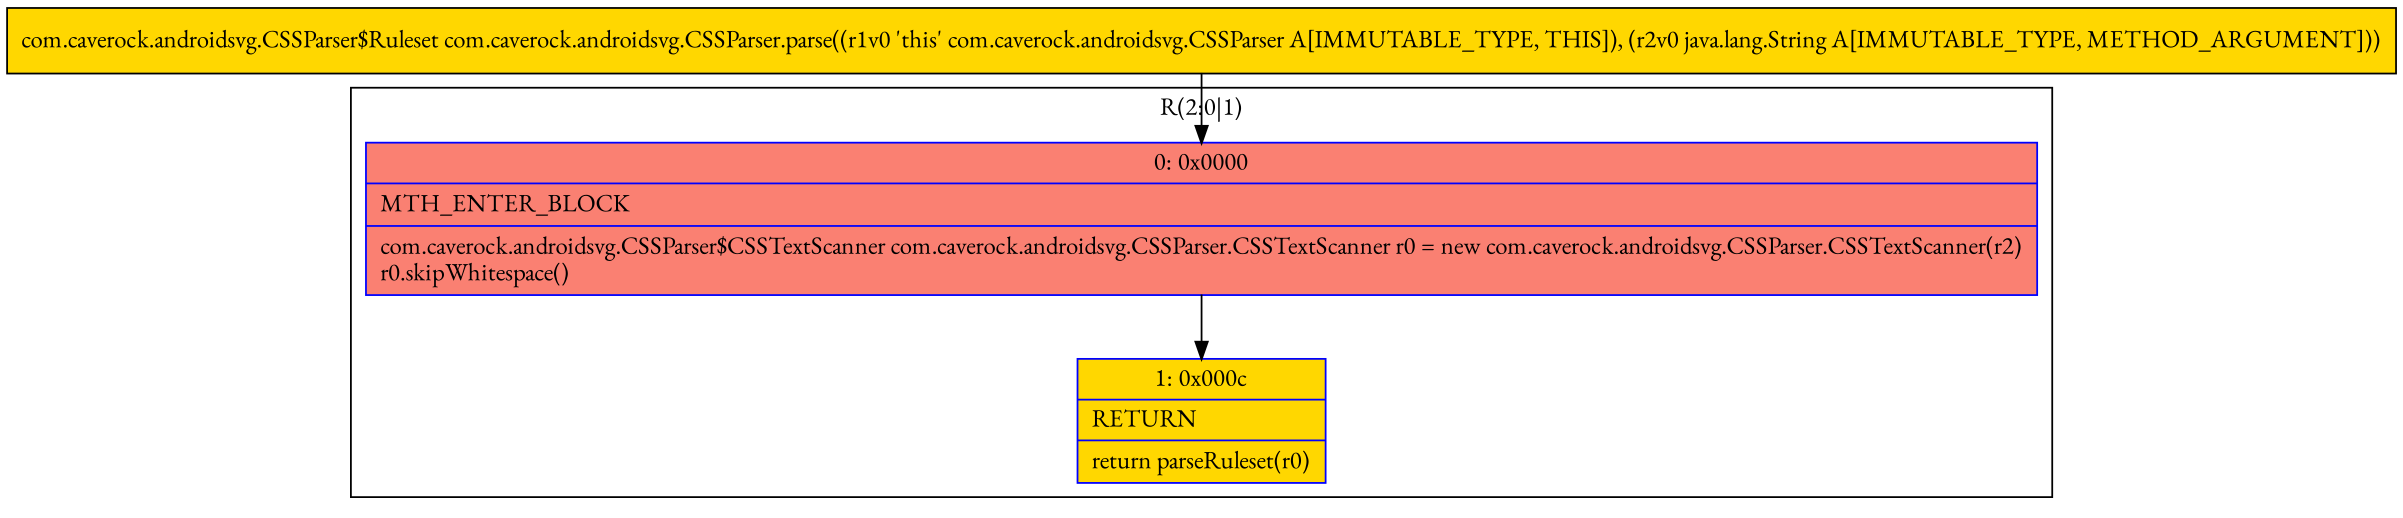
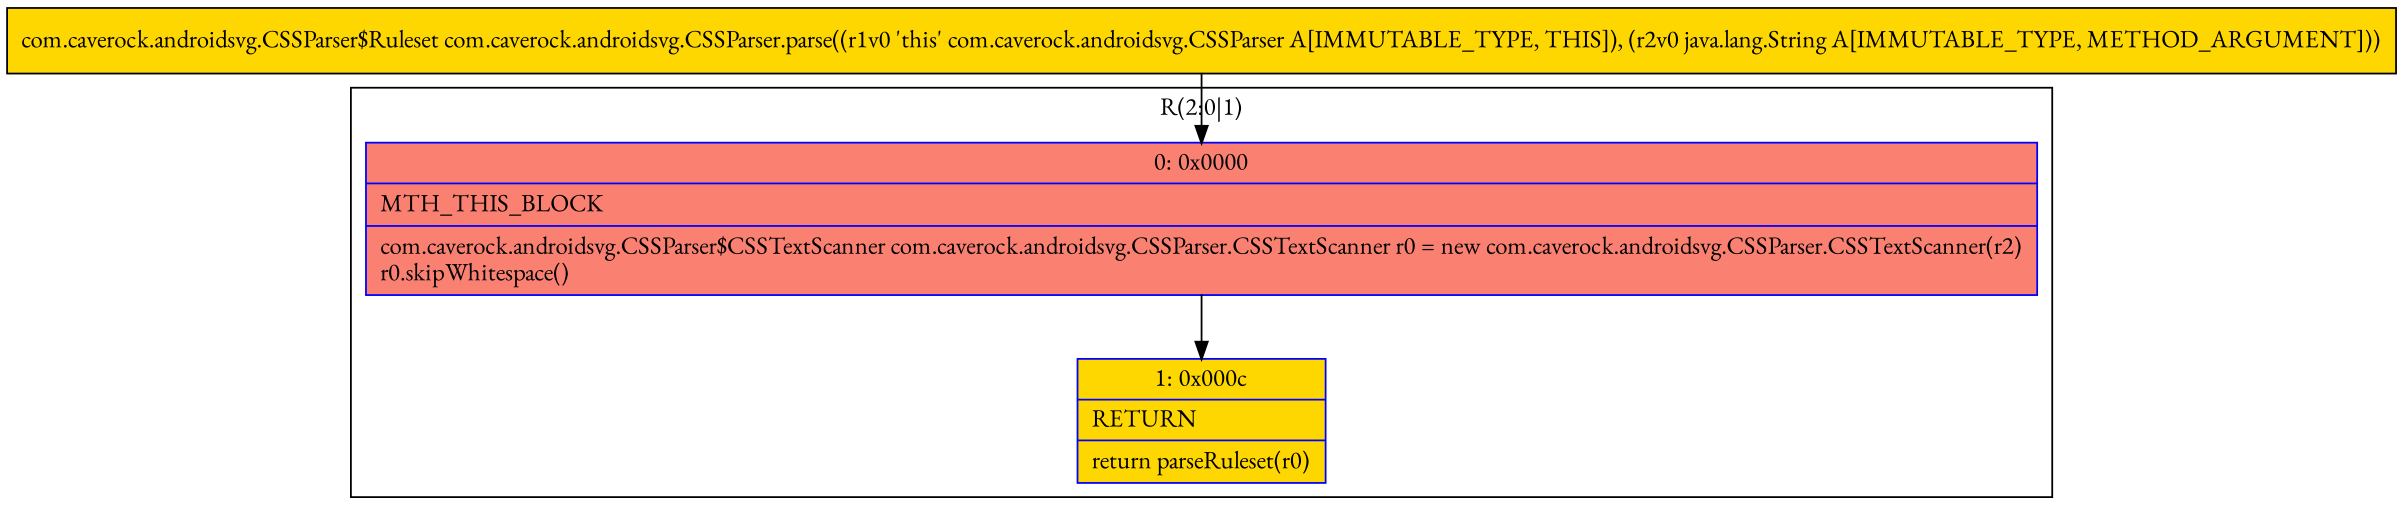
node "0: 0x0000": text "MTH_ENTER_BLOCK" -> "MTH_THIS_BLOCK"
